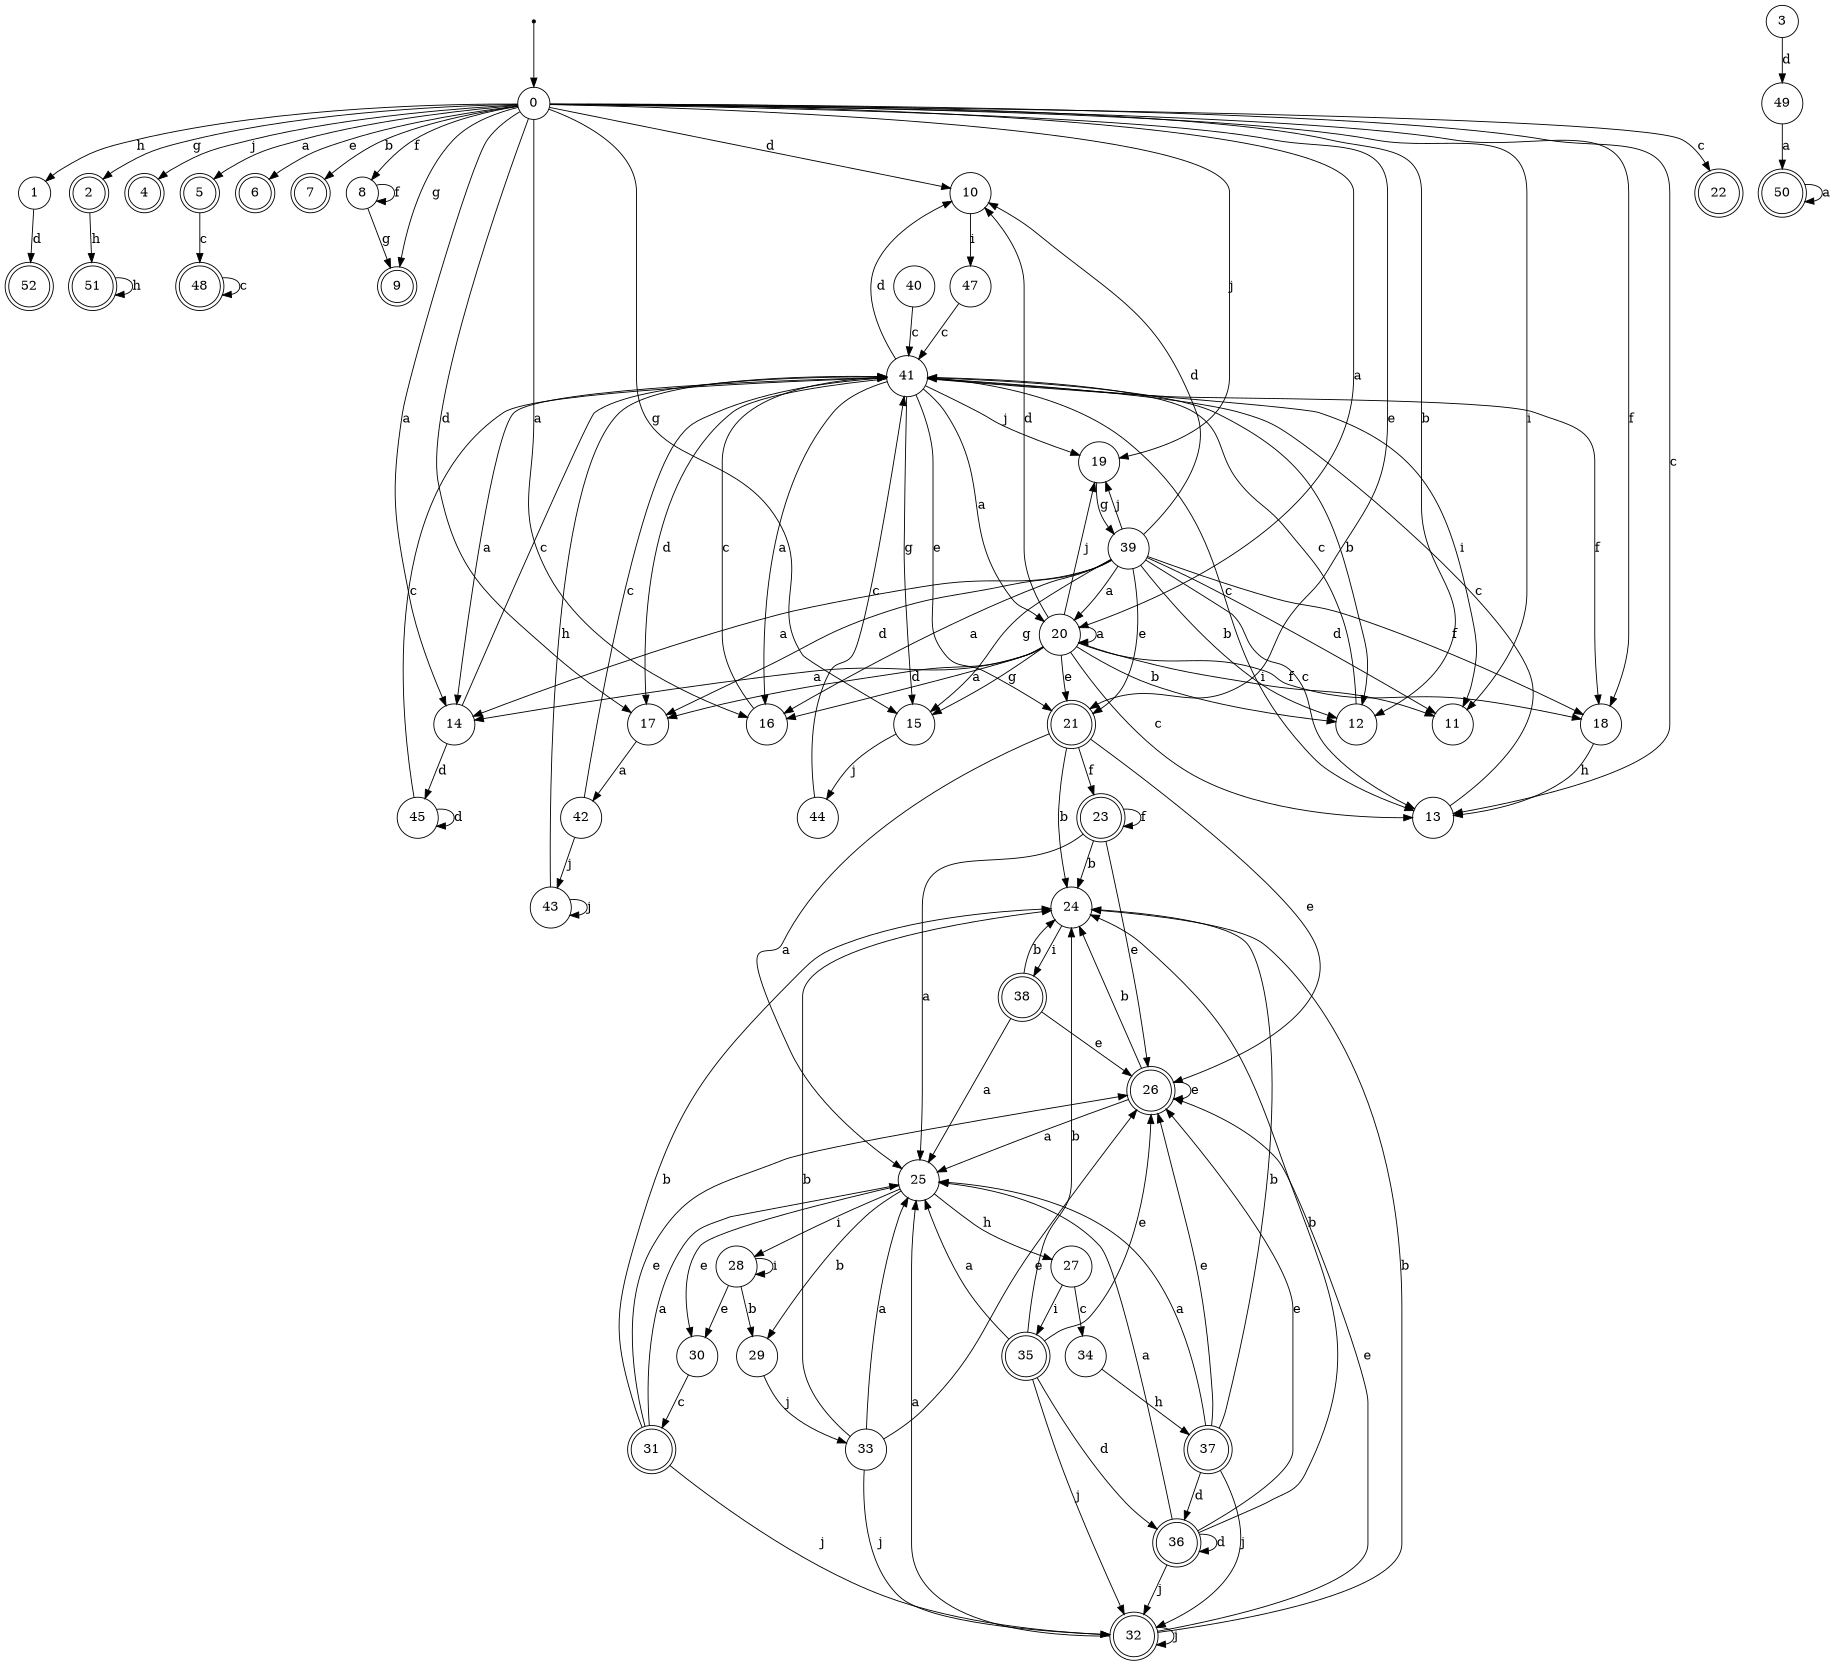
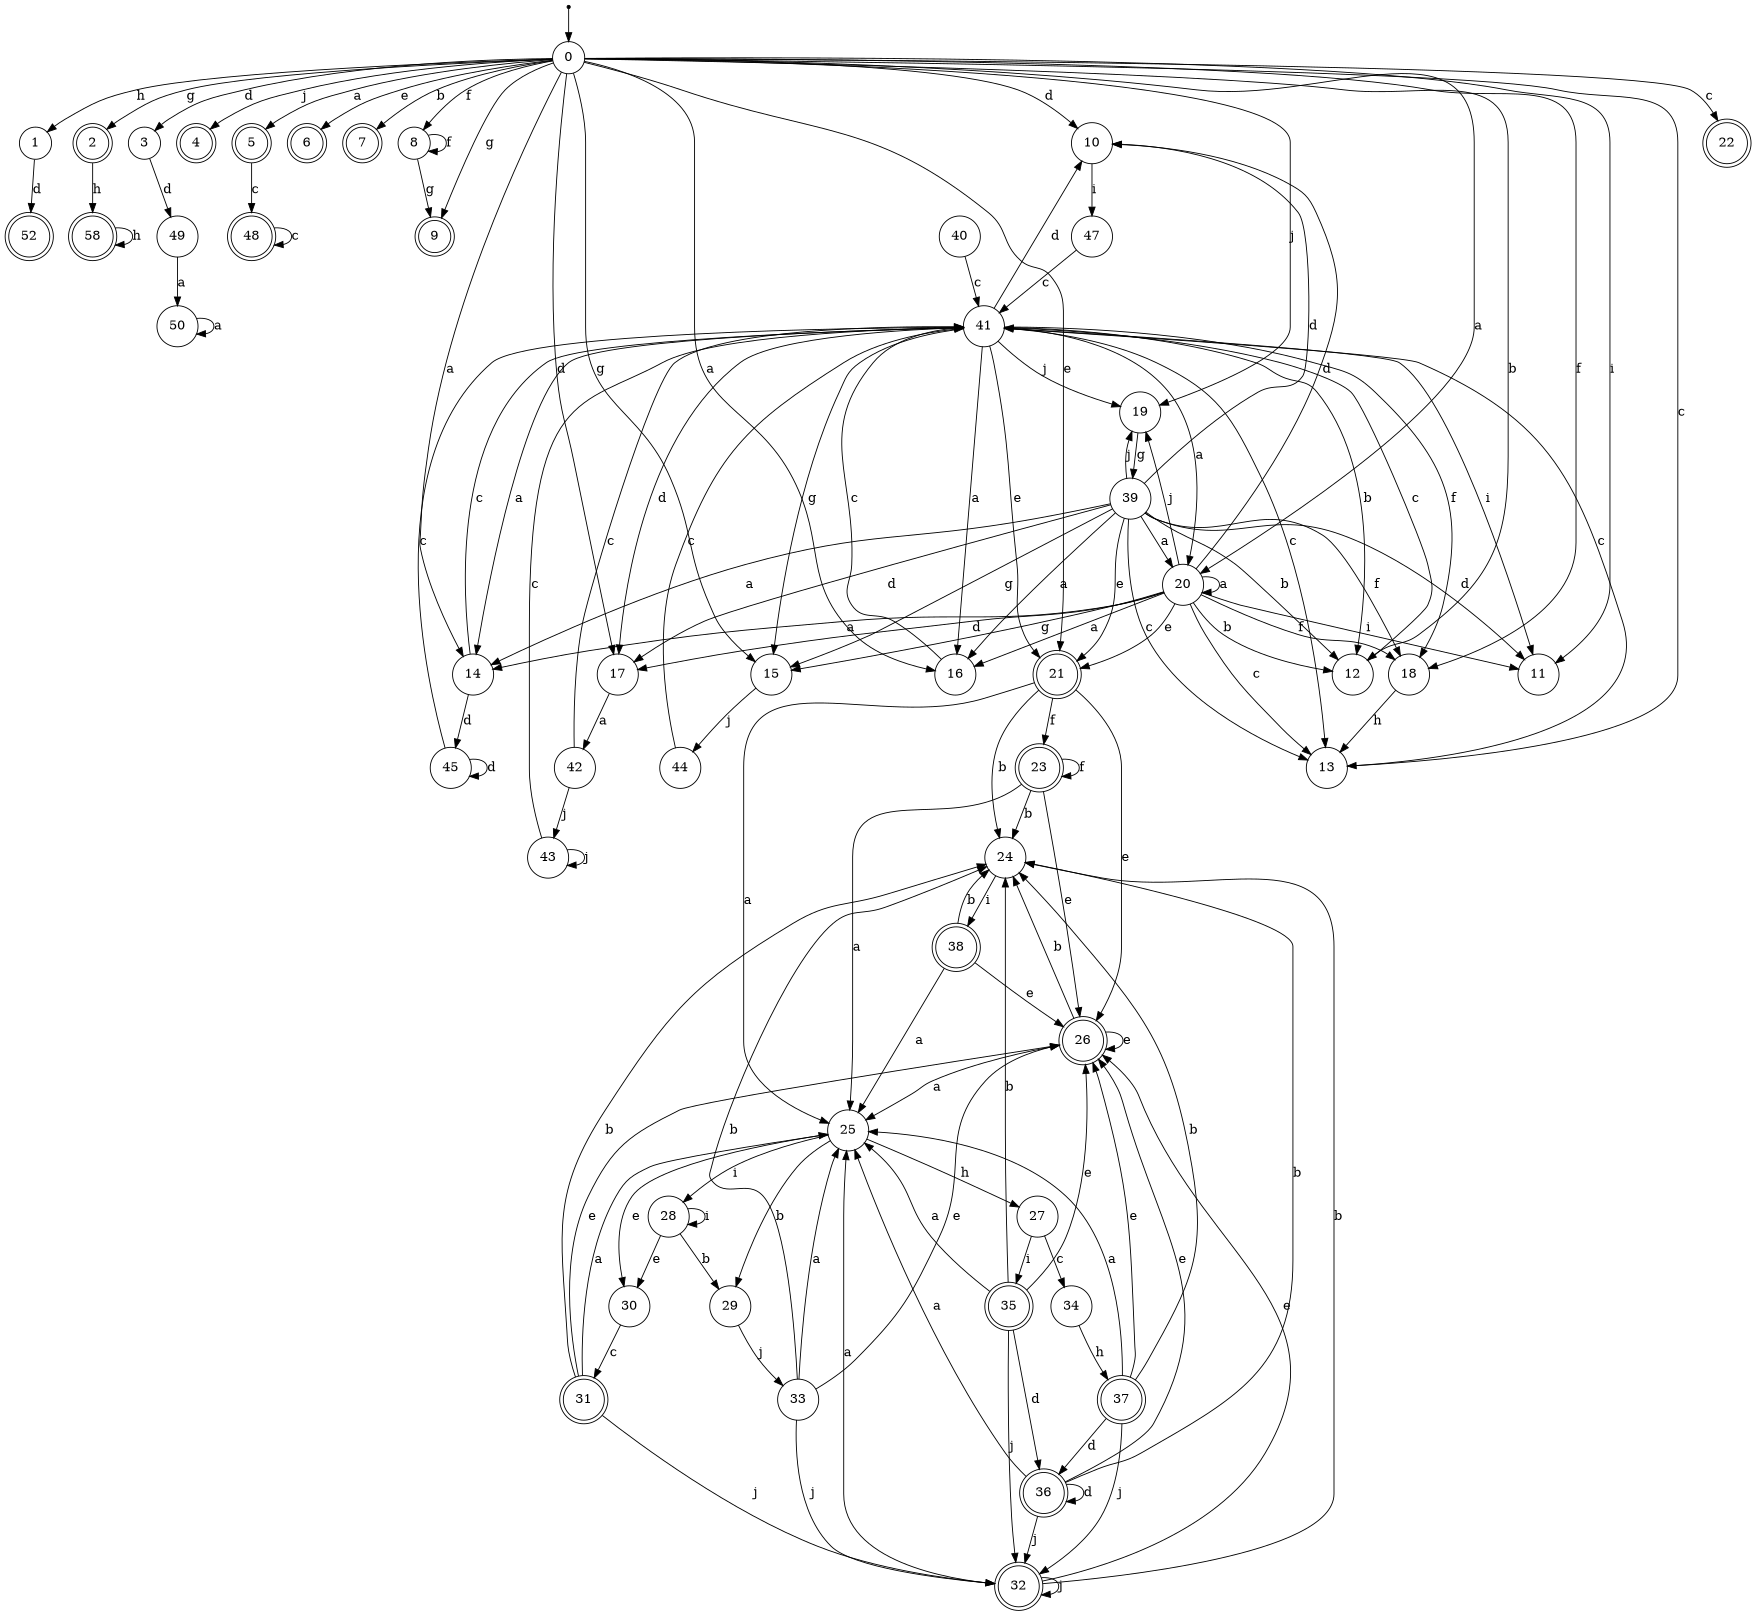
edge "0" -> "3": added, label "d"
node "50": shape doublecircle -> circle
node "51": label "51" -> "58"
edge "43" -> "41": label "h" -> "c"
